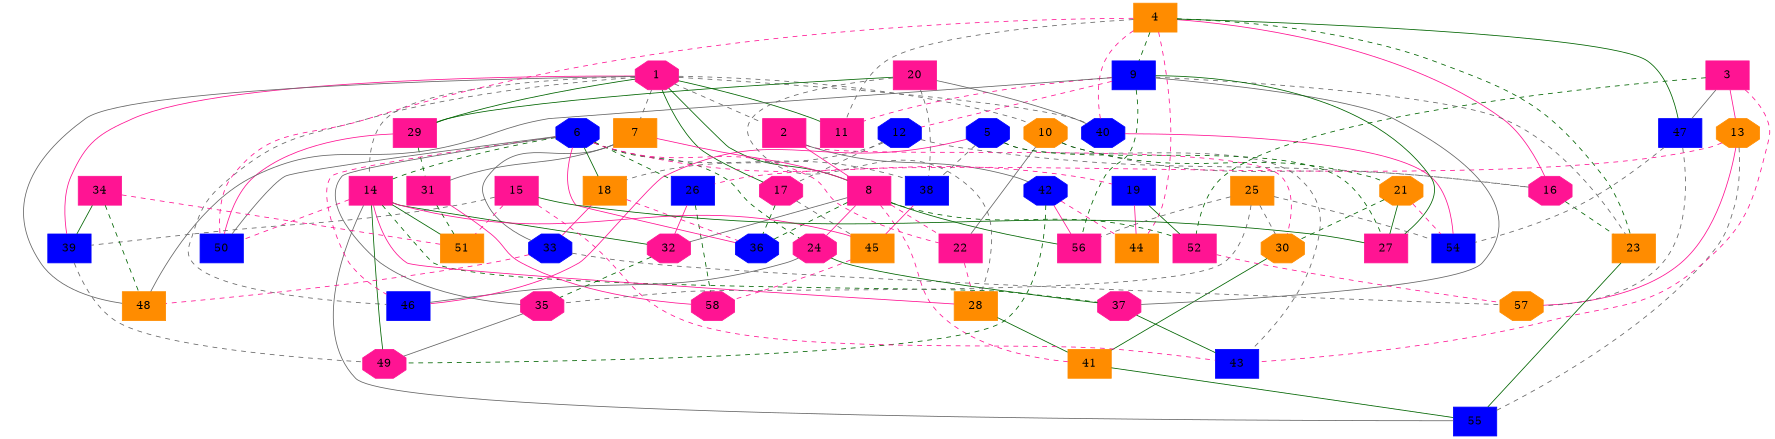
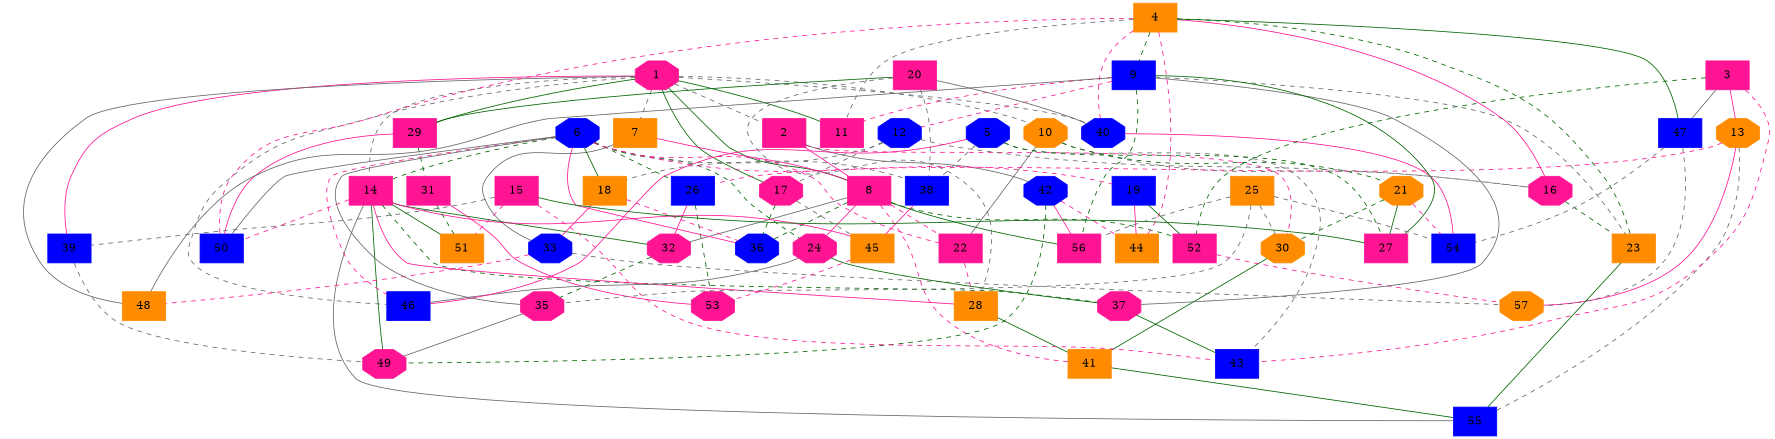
edge "7" -- "31": removed
node "34": removed
node "58": label "58" -> "53"
